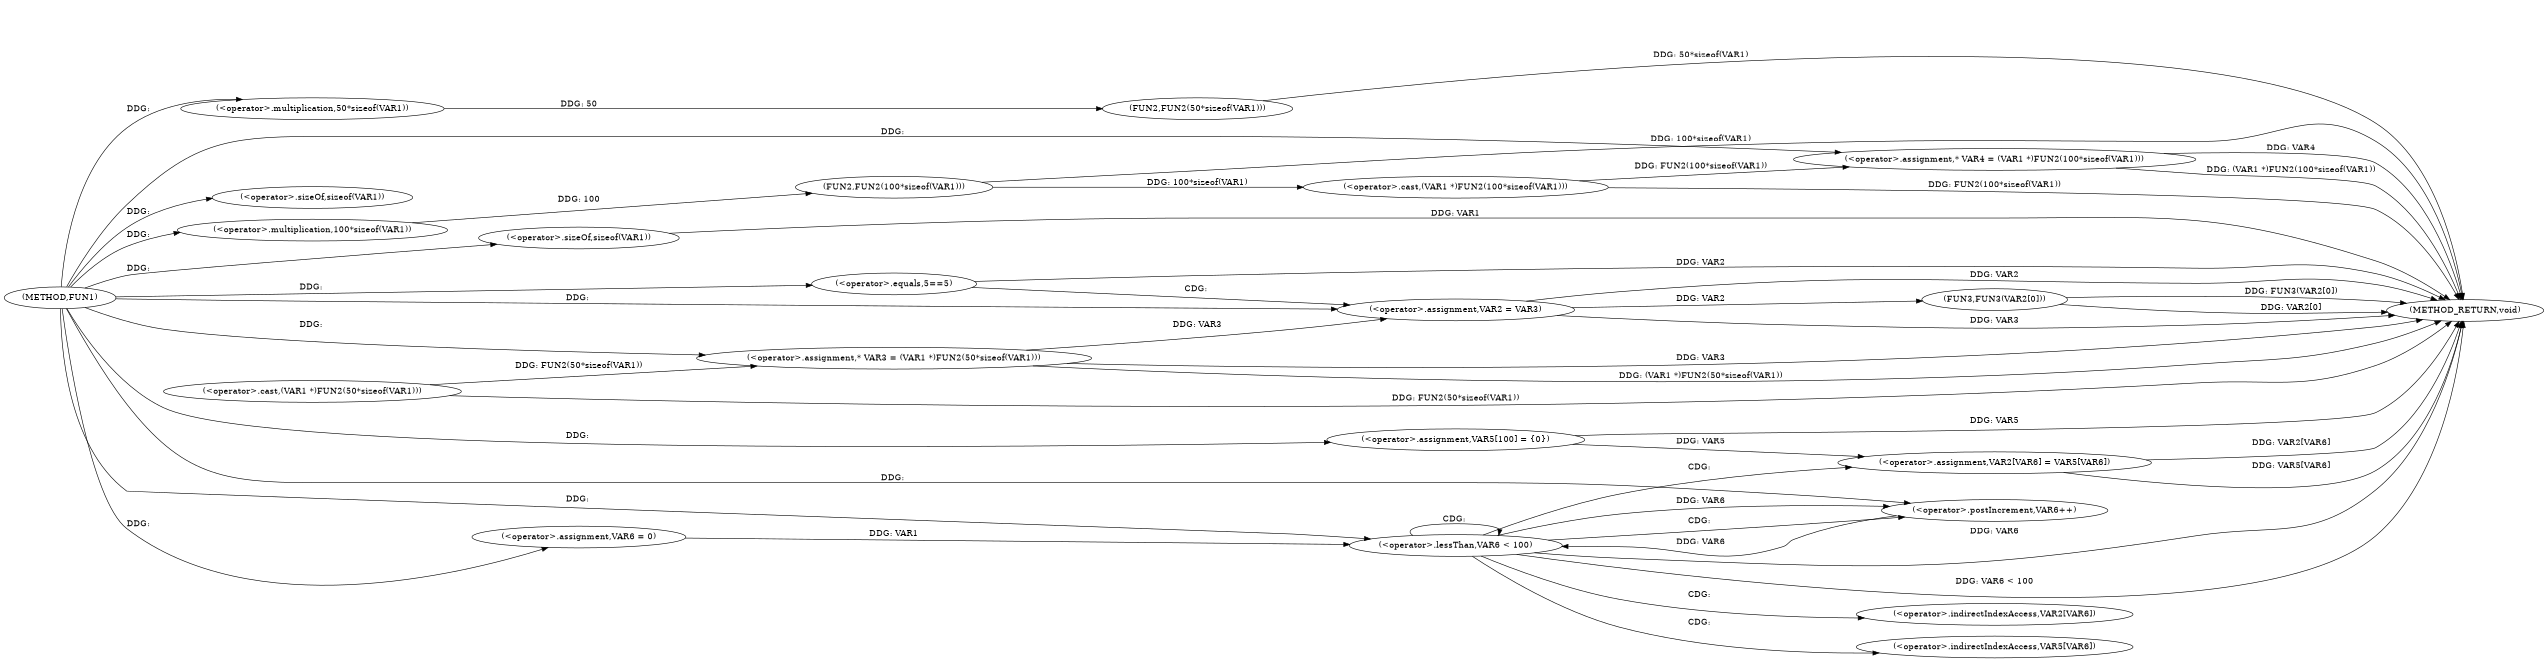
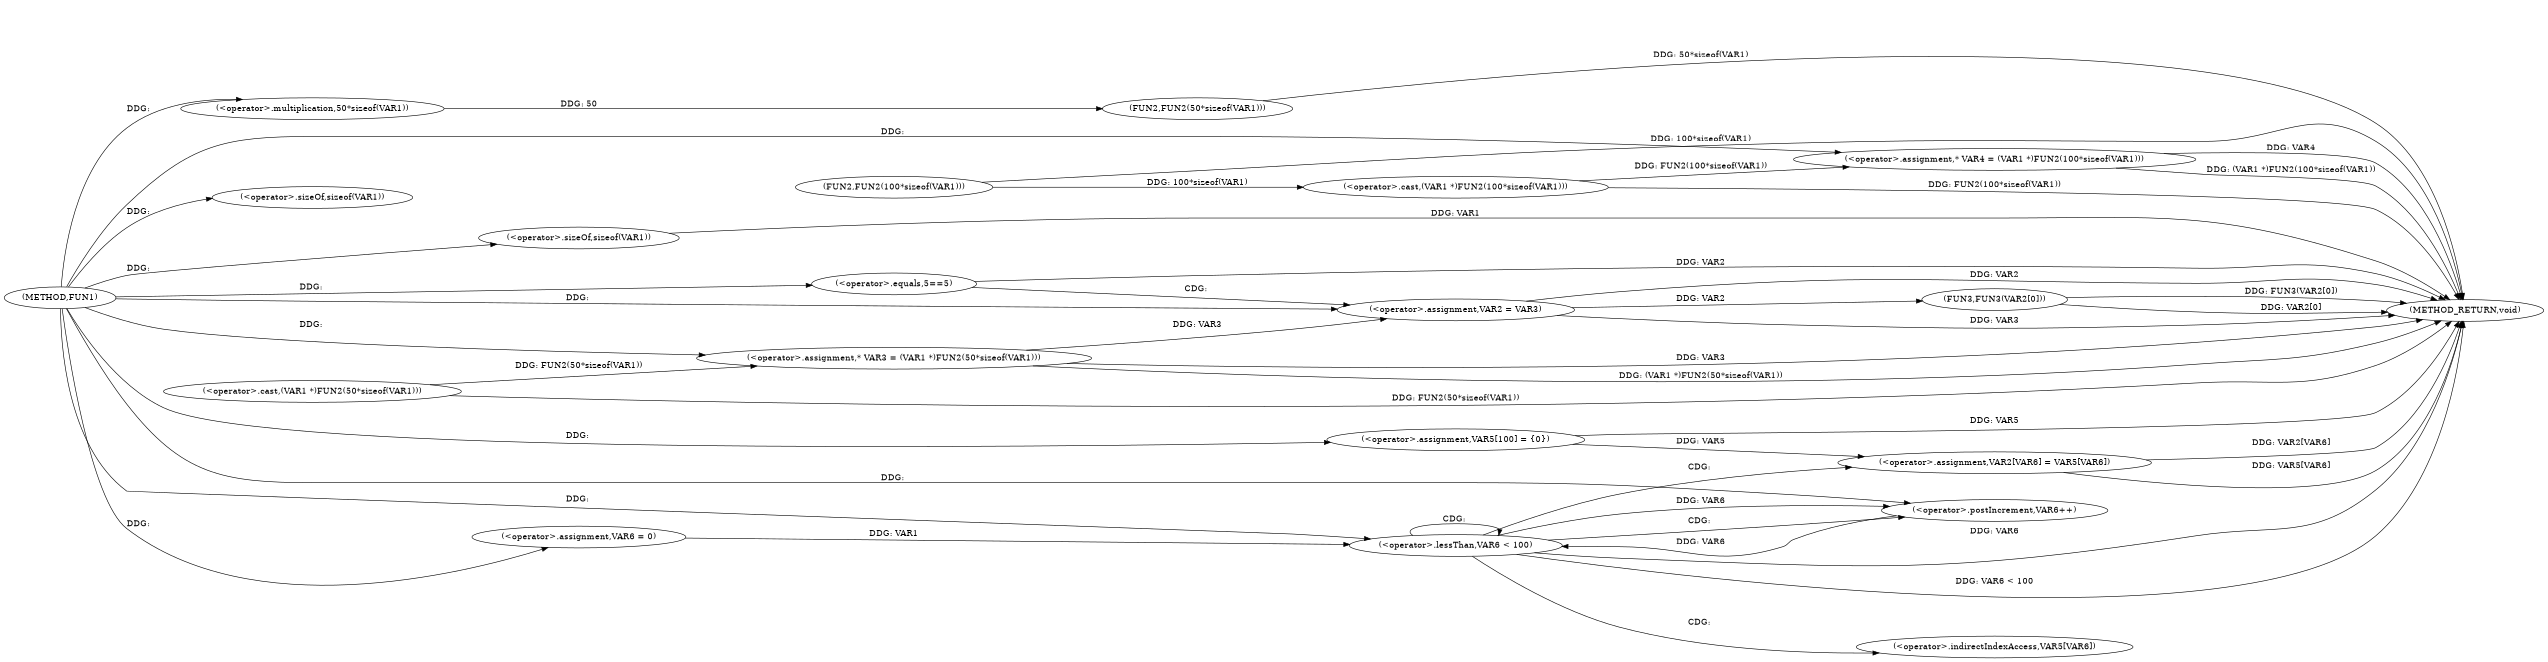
node "(<operator>.multiplication,100*sizeof(VAR1))": removed
node "(<operator>.indirectIndexAccess,VAR2[VAR6])": removed
